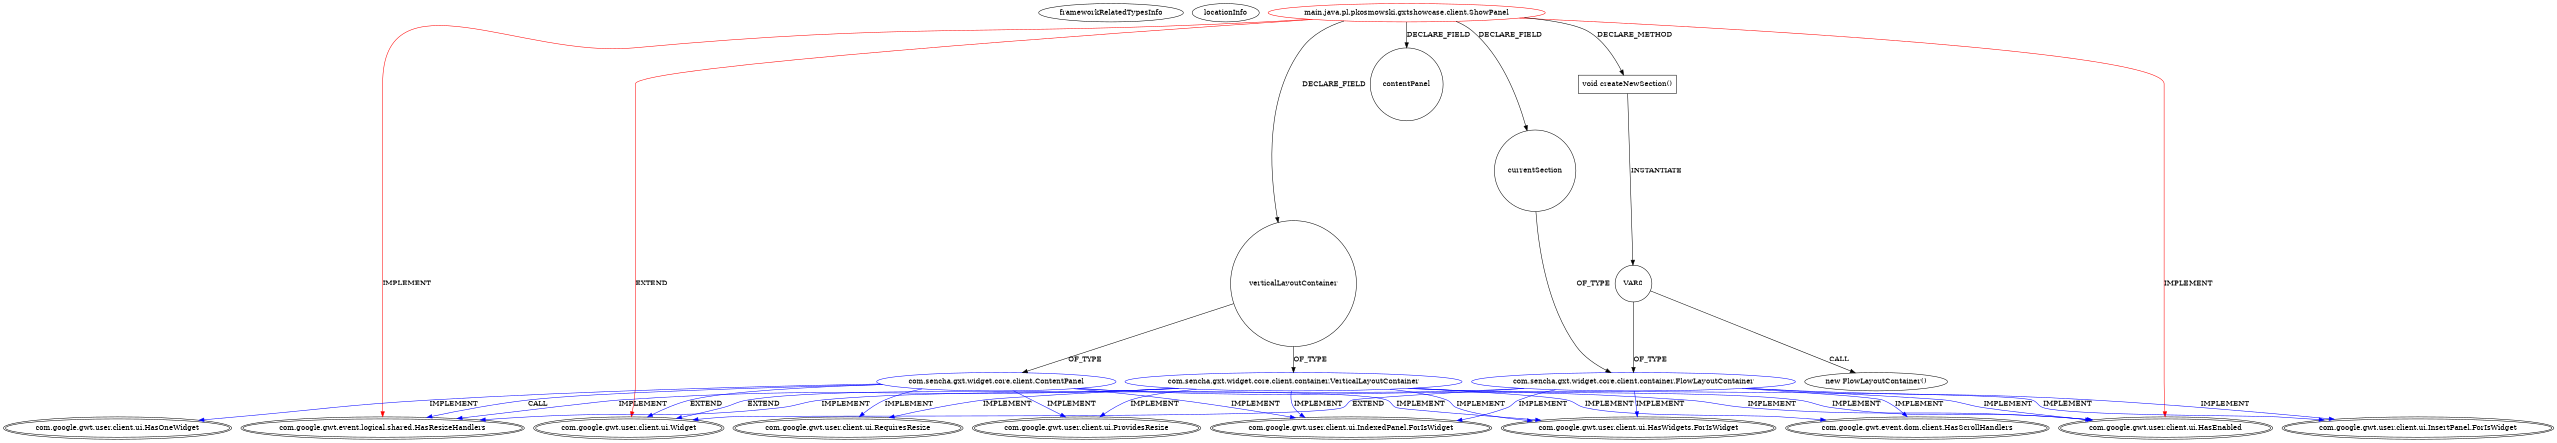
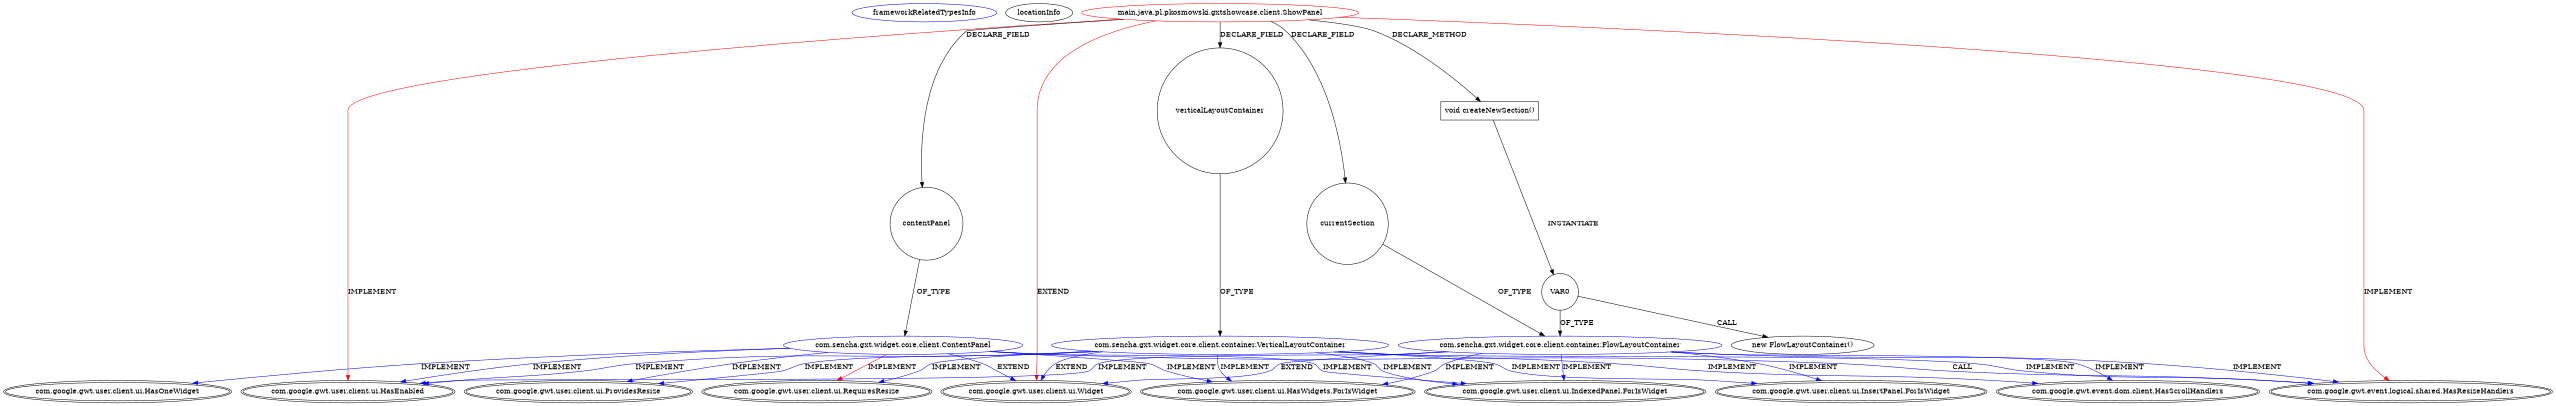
node "frameworkRelatedTypesInfo": color black -> blue
edge "verticalLayoutContainer" -> "com.sencha.gxt.widget.core.client.ContentPanel": now "contentPanel" -> "com.sencha.gxt.widget.core.client.ContentPanel"
edge "com.sencha.gxt.widget.core.client.ContentPanel" -> "com.google.gwt.user.client.ui.RequiresResize": color blue -> red
